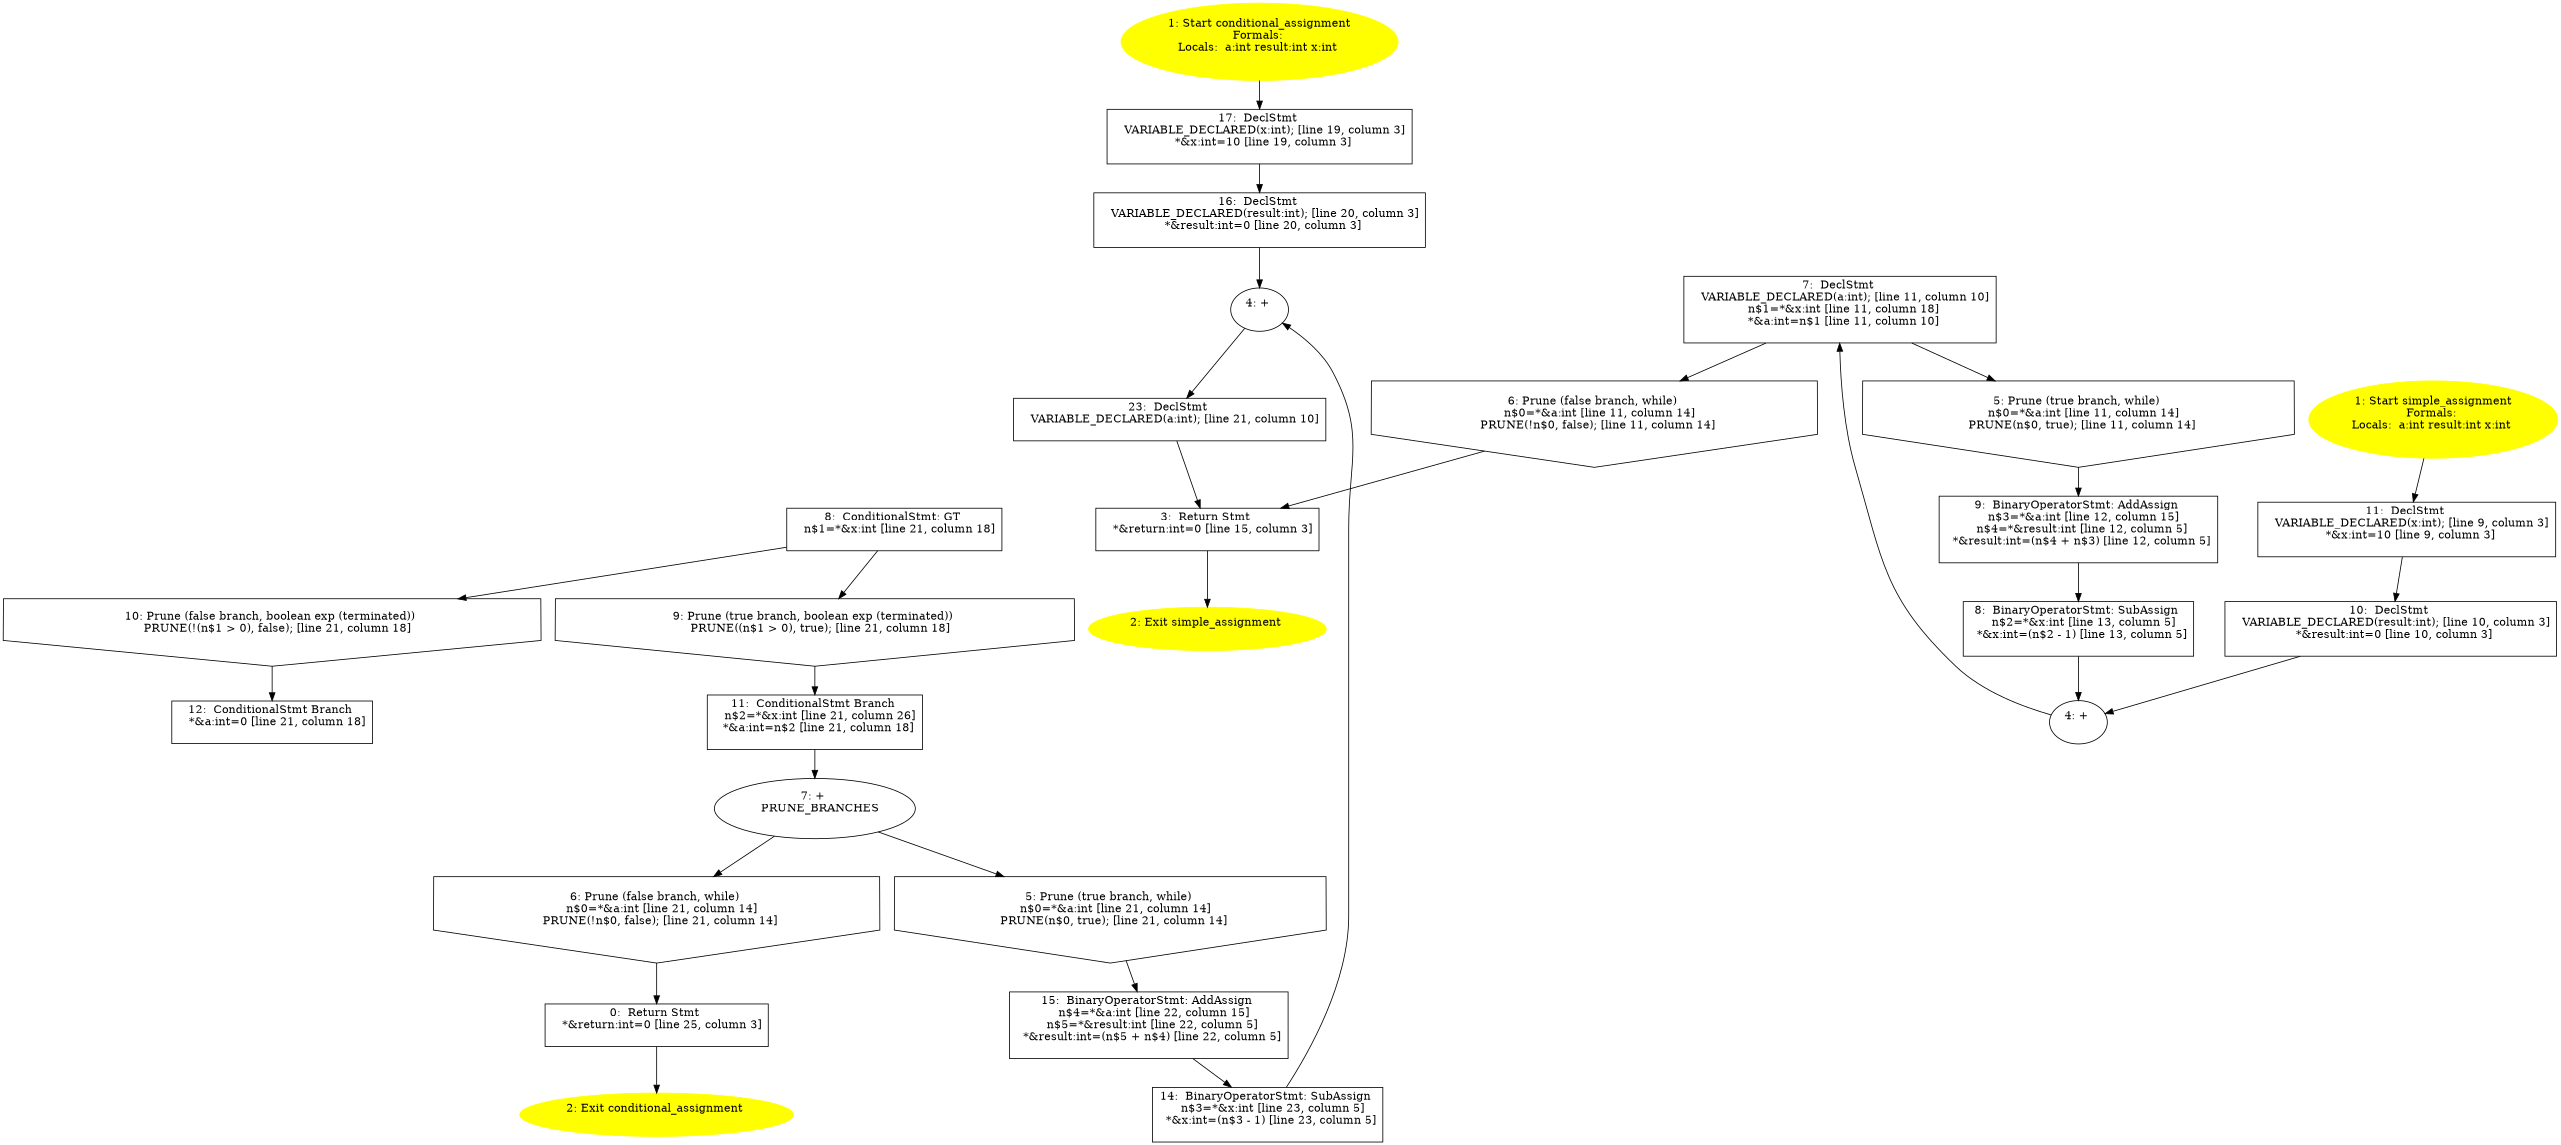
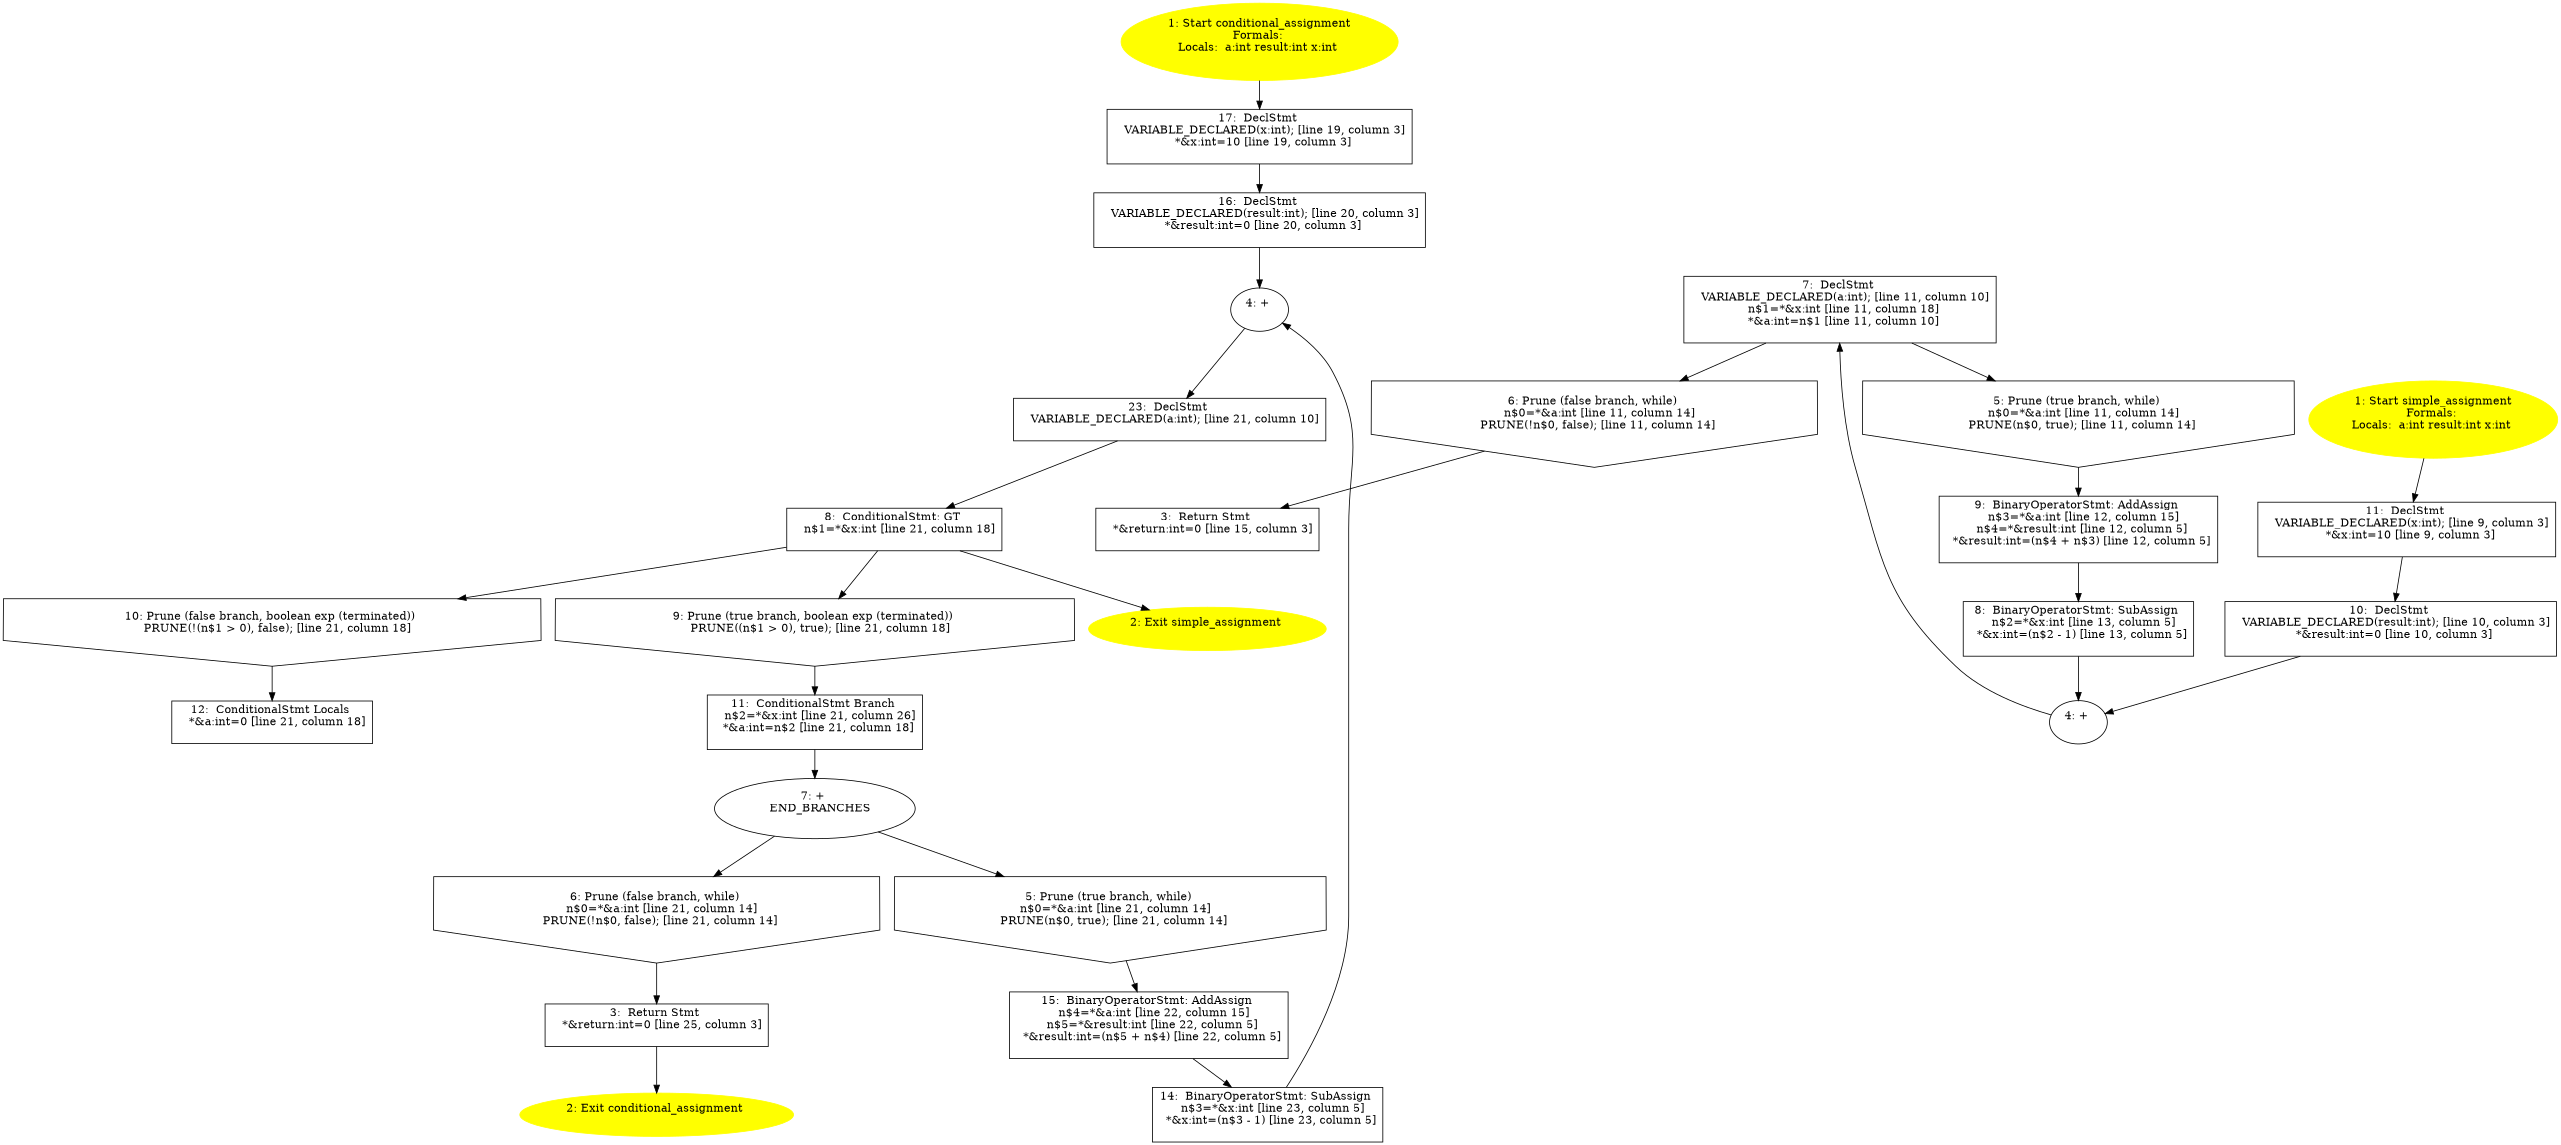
edge "23:  DeclStmt VARIABLE_DECLARED(a:int); [line 21, column 10]" -> "3:  Return Stmt *&return:int=0 [line 15, column 3]": now "23:  DeclStmt VARIABLE_DECLARED(a:int); [line 21, column 10]" -> "8:  ConditionalStmt: GT n$1=*&x:int [line 21, column 18]"
edge "3:  Return Stmt *&return:int=0 [line 15, column 3]" -> "2: Exit simple_assignment": now "8:  ConditionalStmt: GT n$1=*&x:int [line 21, column 18]" -> "2: Exit simple_assignment"
node "12:  ConditionalStmt Branch *&a:int=0 [line 21, column 18]": label "12:  ConditionalStmt Branch *&a:int=0 [line 21, column 18]" -> "12:  ConditionalStmt Locals *&a:int=0 [line 21, column 18]"
node "7: + PRUNE_BRANCHES": label "7: + PRUNE_BRANCHES" -> "7: + END_BRANCHES"
node "0:  Return Stmt *&return:int=0 [line 25, column 3]": label "0:  Return Stmt *&return:int=0 [line 25, column 3]" -> "3:  Return Stmt *&return:int=0 [line 25, column 3]"
